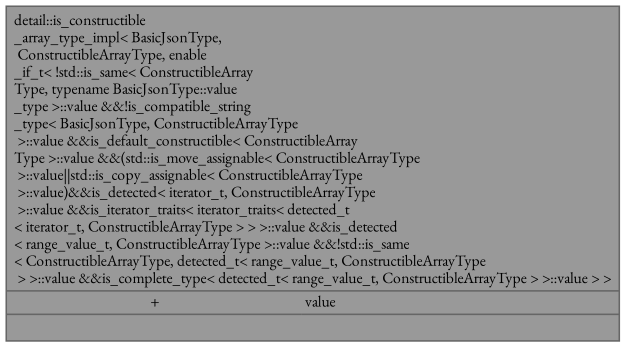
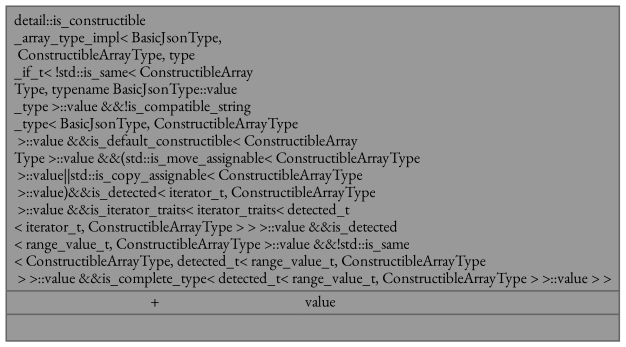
node "detail::is_constructible": text "ConstructibleArrayType, enable" -> "ConstructibleArrayType, type"
